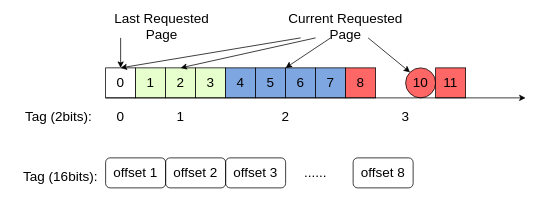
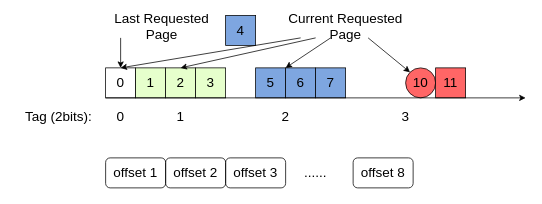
node "4": moved (240, 83) -> (240, 30)
node "8": removed
node "Tag (16bits):": removed
